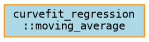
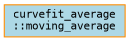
node "curvefit_regression ::moving_average": label "curvefit_regression ::moving_average" -> "curvefit_average ::moving_average"
